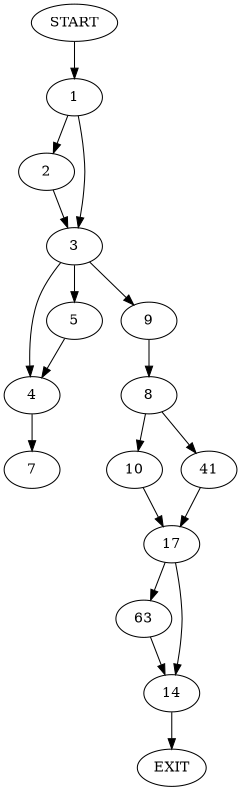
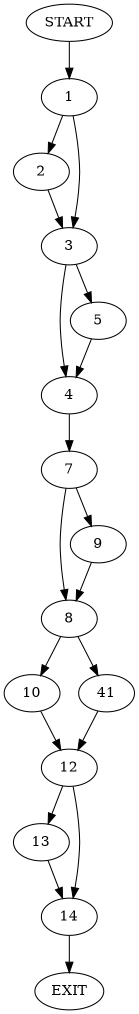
edge "3" -> "9": now "7" -> "9"
edge "7" -> "8": added
node "17": label "17" -> "12"
node "63": label "63" -> "13"
